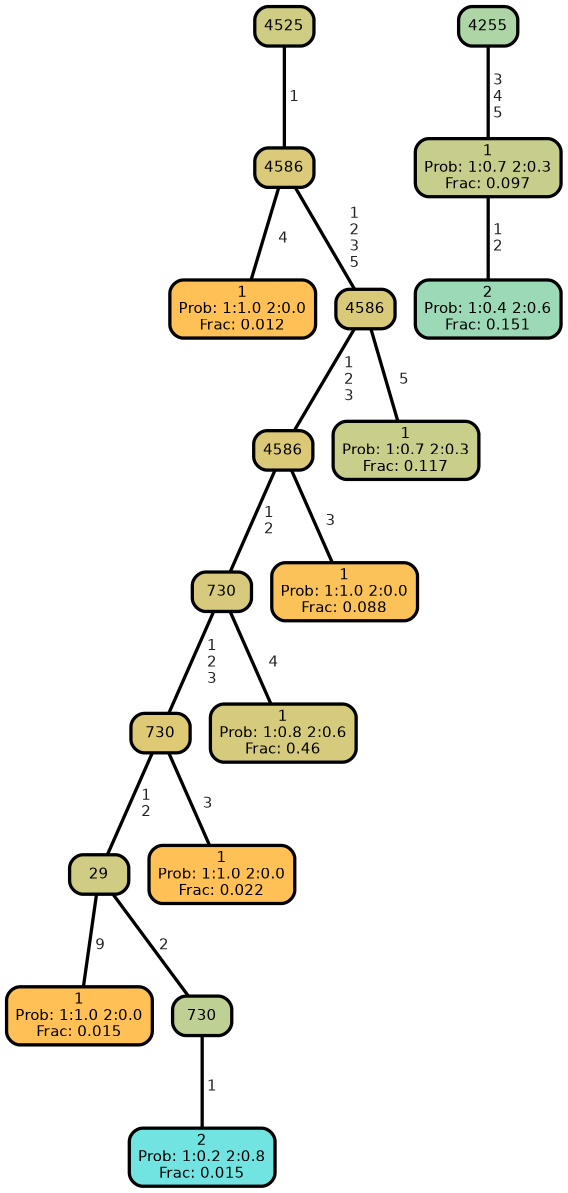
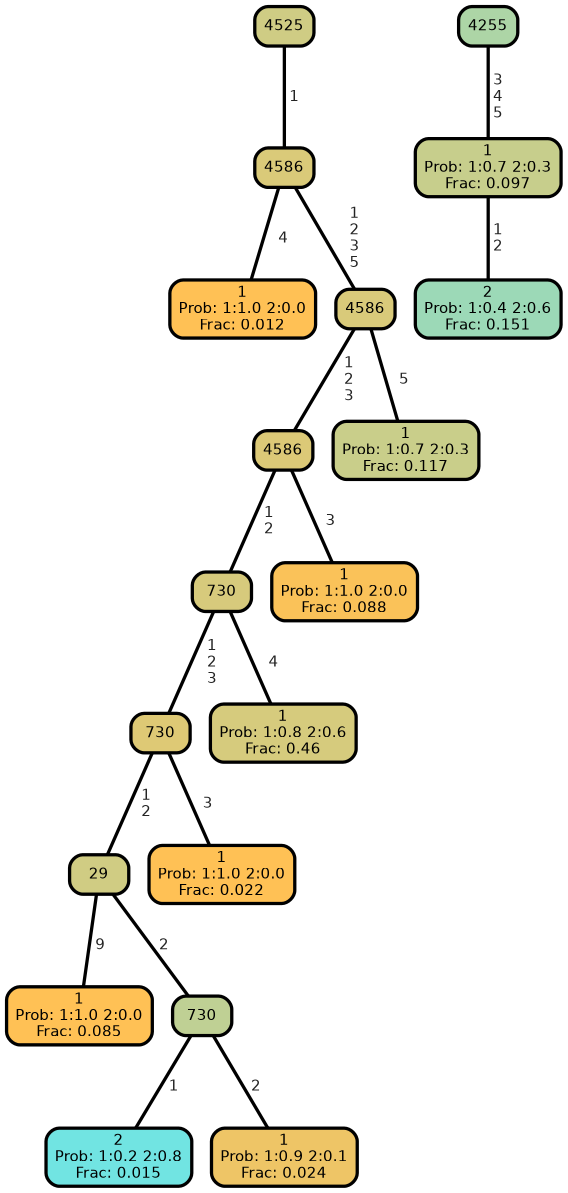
node "1 Prob: 1:1.0 2:0.0 Frac: 0.015": label "1 Prob: 1:1.0 2:0.0 Frac: 0.015" -> "1 Prob: 1:1.0 2:0.0 Frac: 0.085"
node "1 Prob: 1:0.9 2:0.1 Frac: 0.024": added
